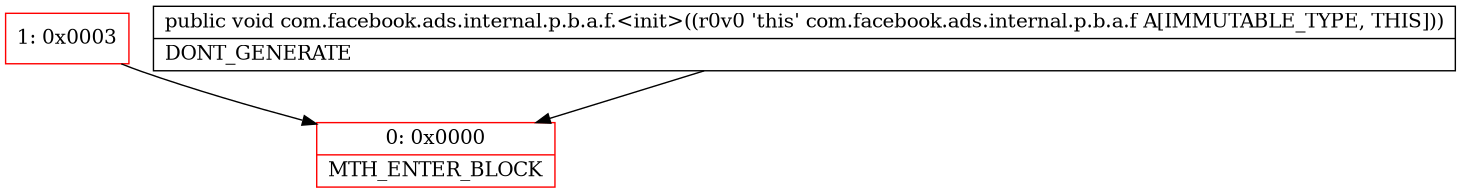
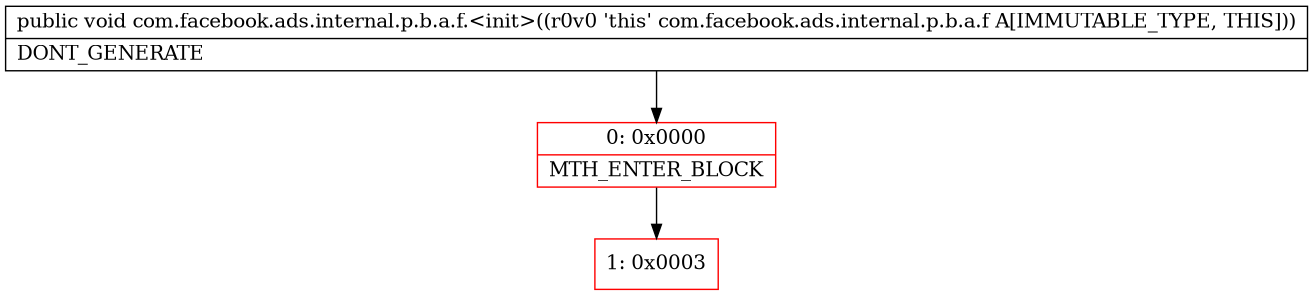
edge "1: 0x0003" -> "0: 0x0000": reversed
